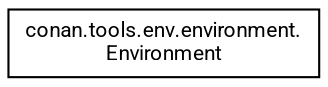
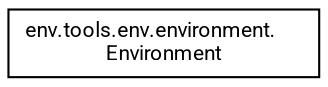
node "conan.tools.env.environment. Environment": label "conan.tools.env.environment. Environment" -> "env.tools.env.environment. Environment"
